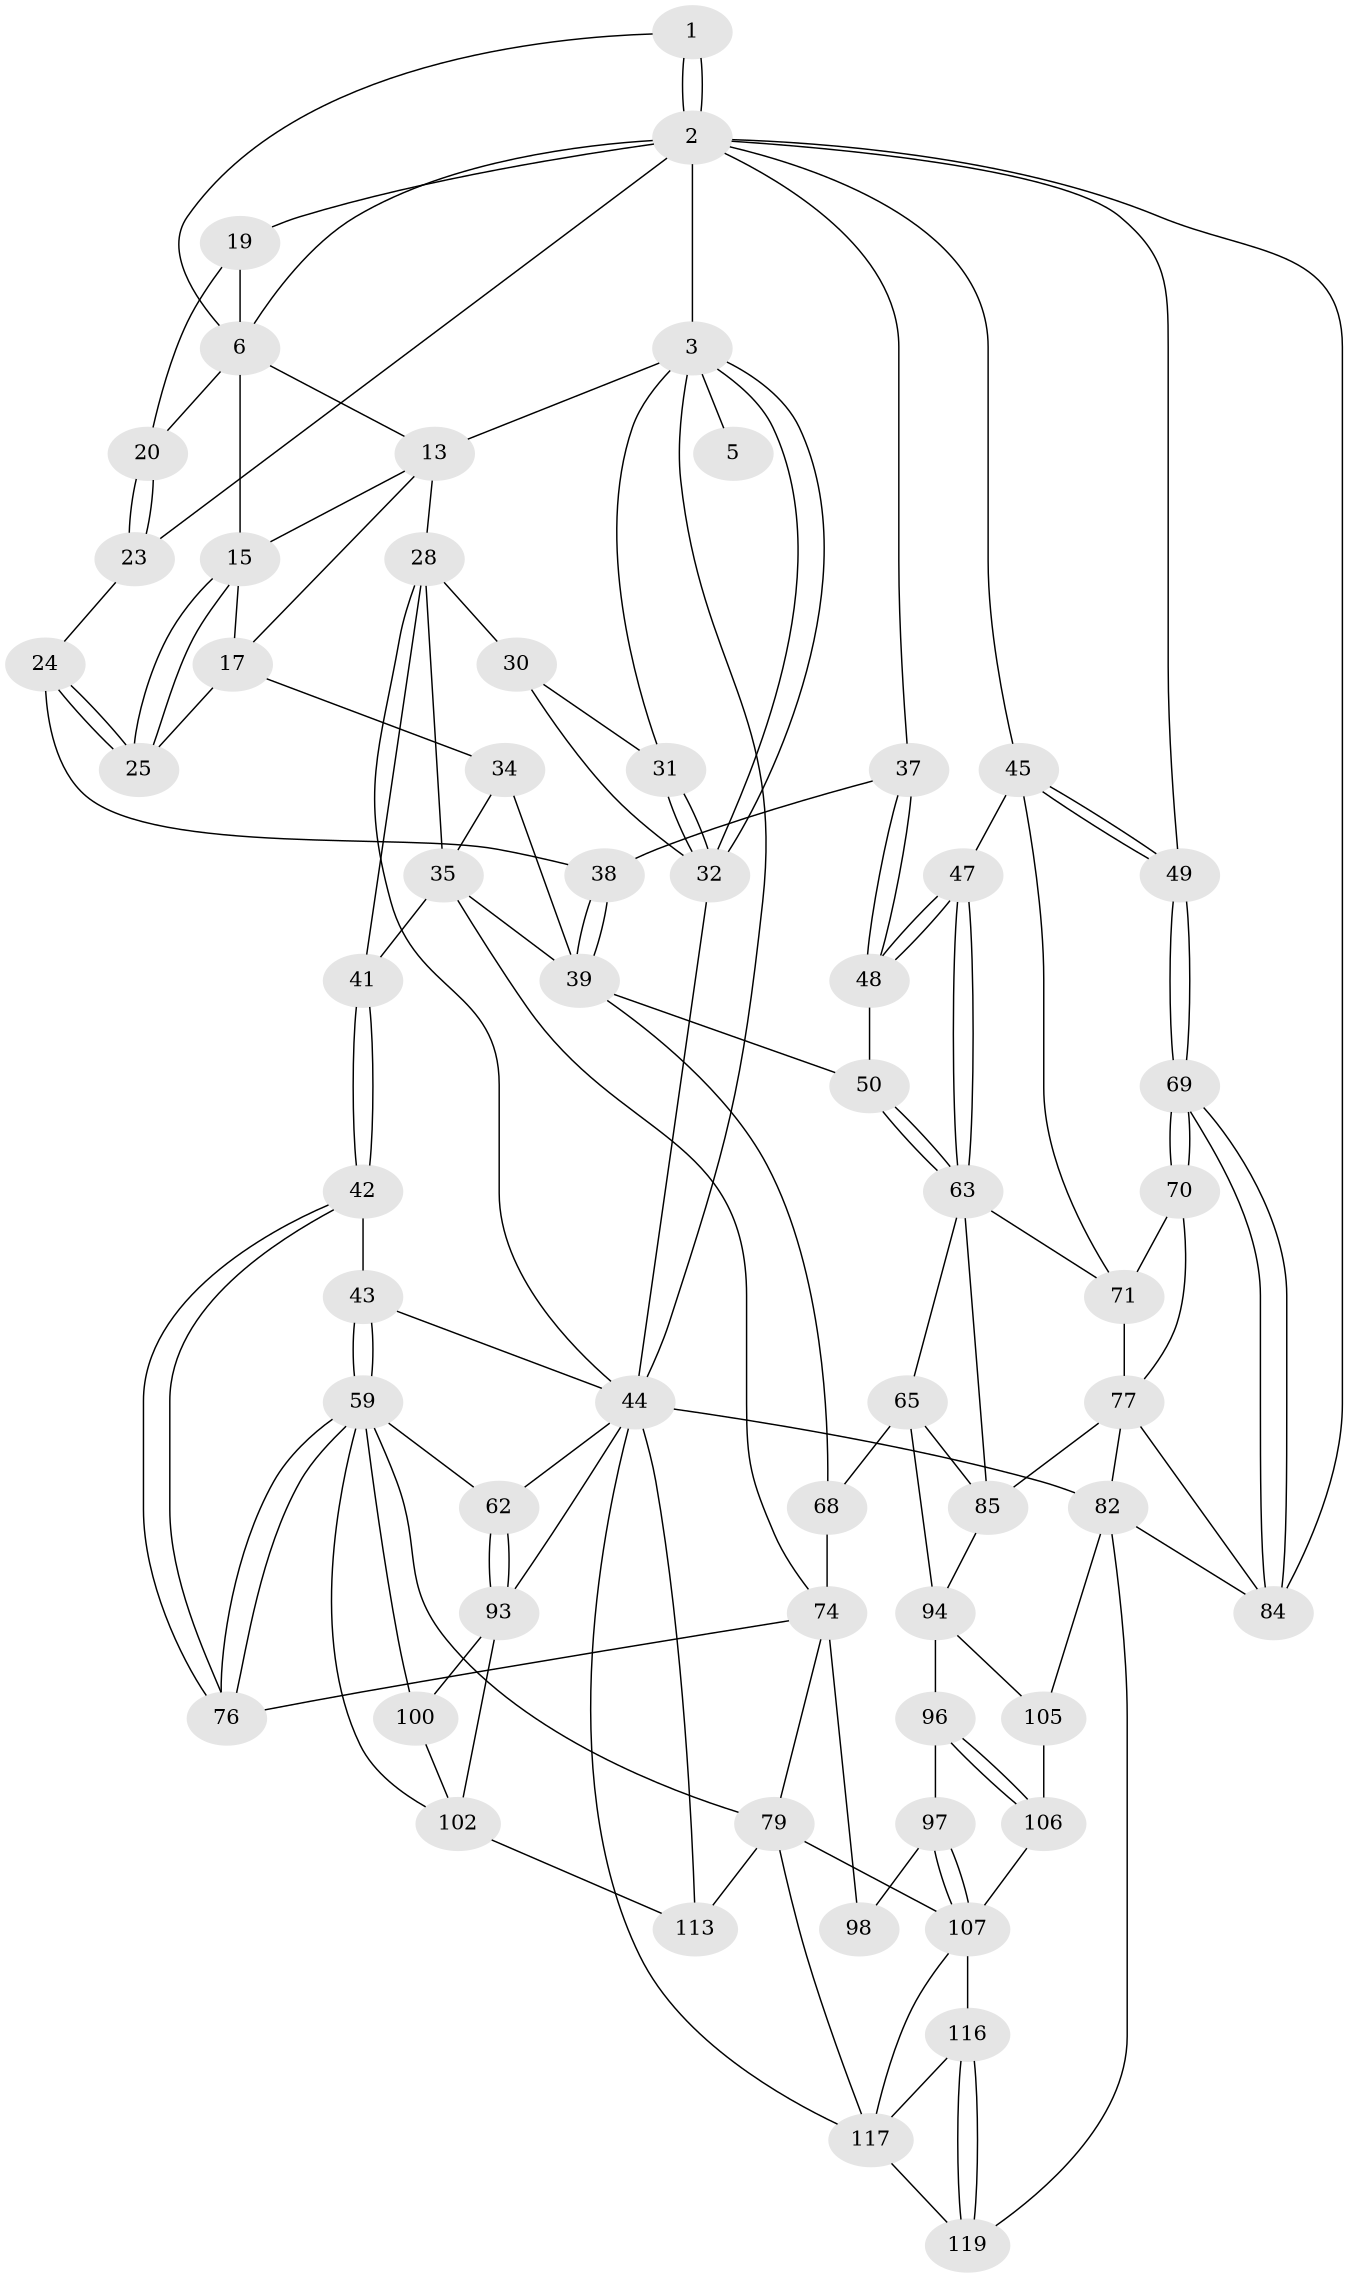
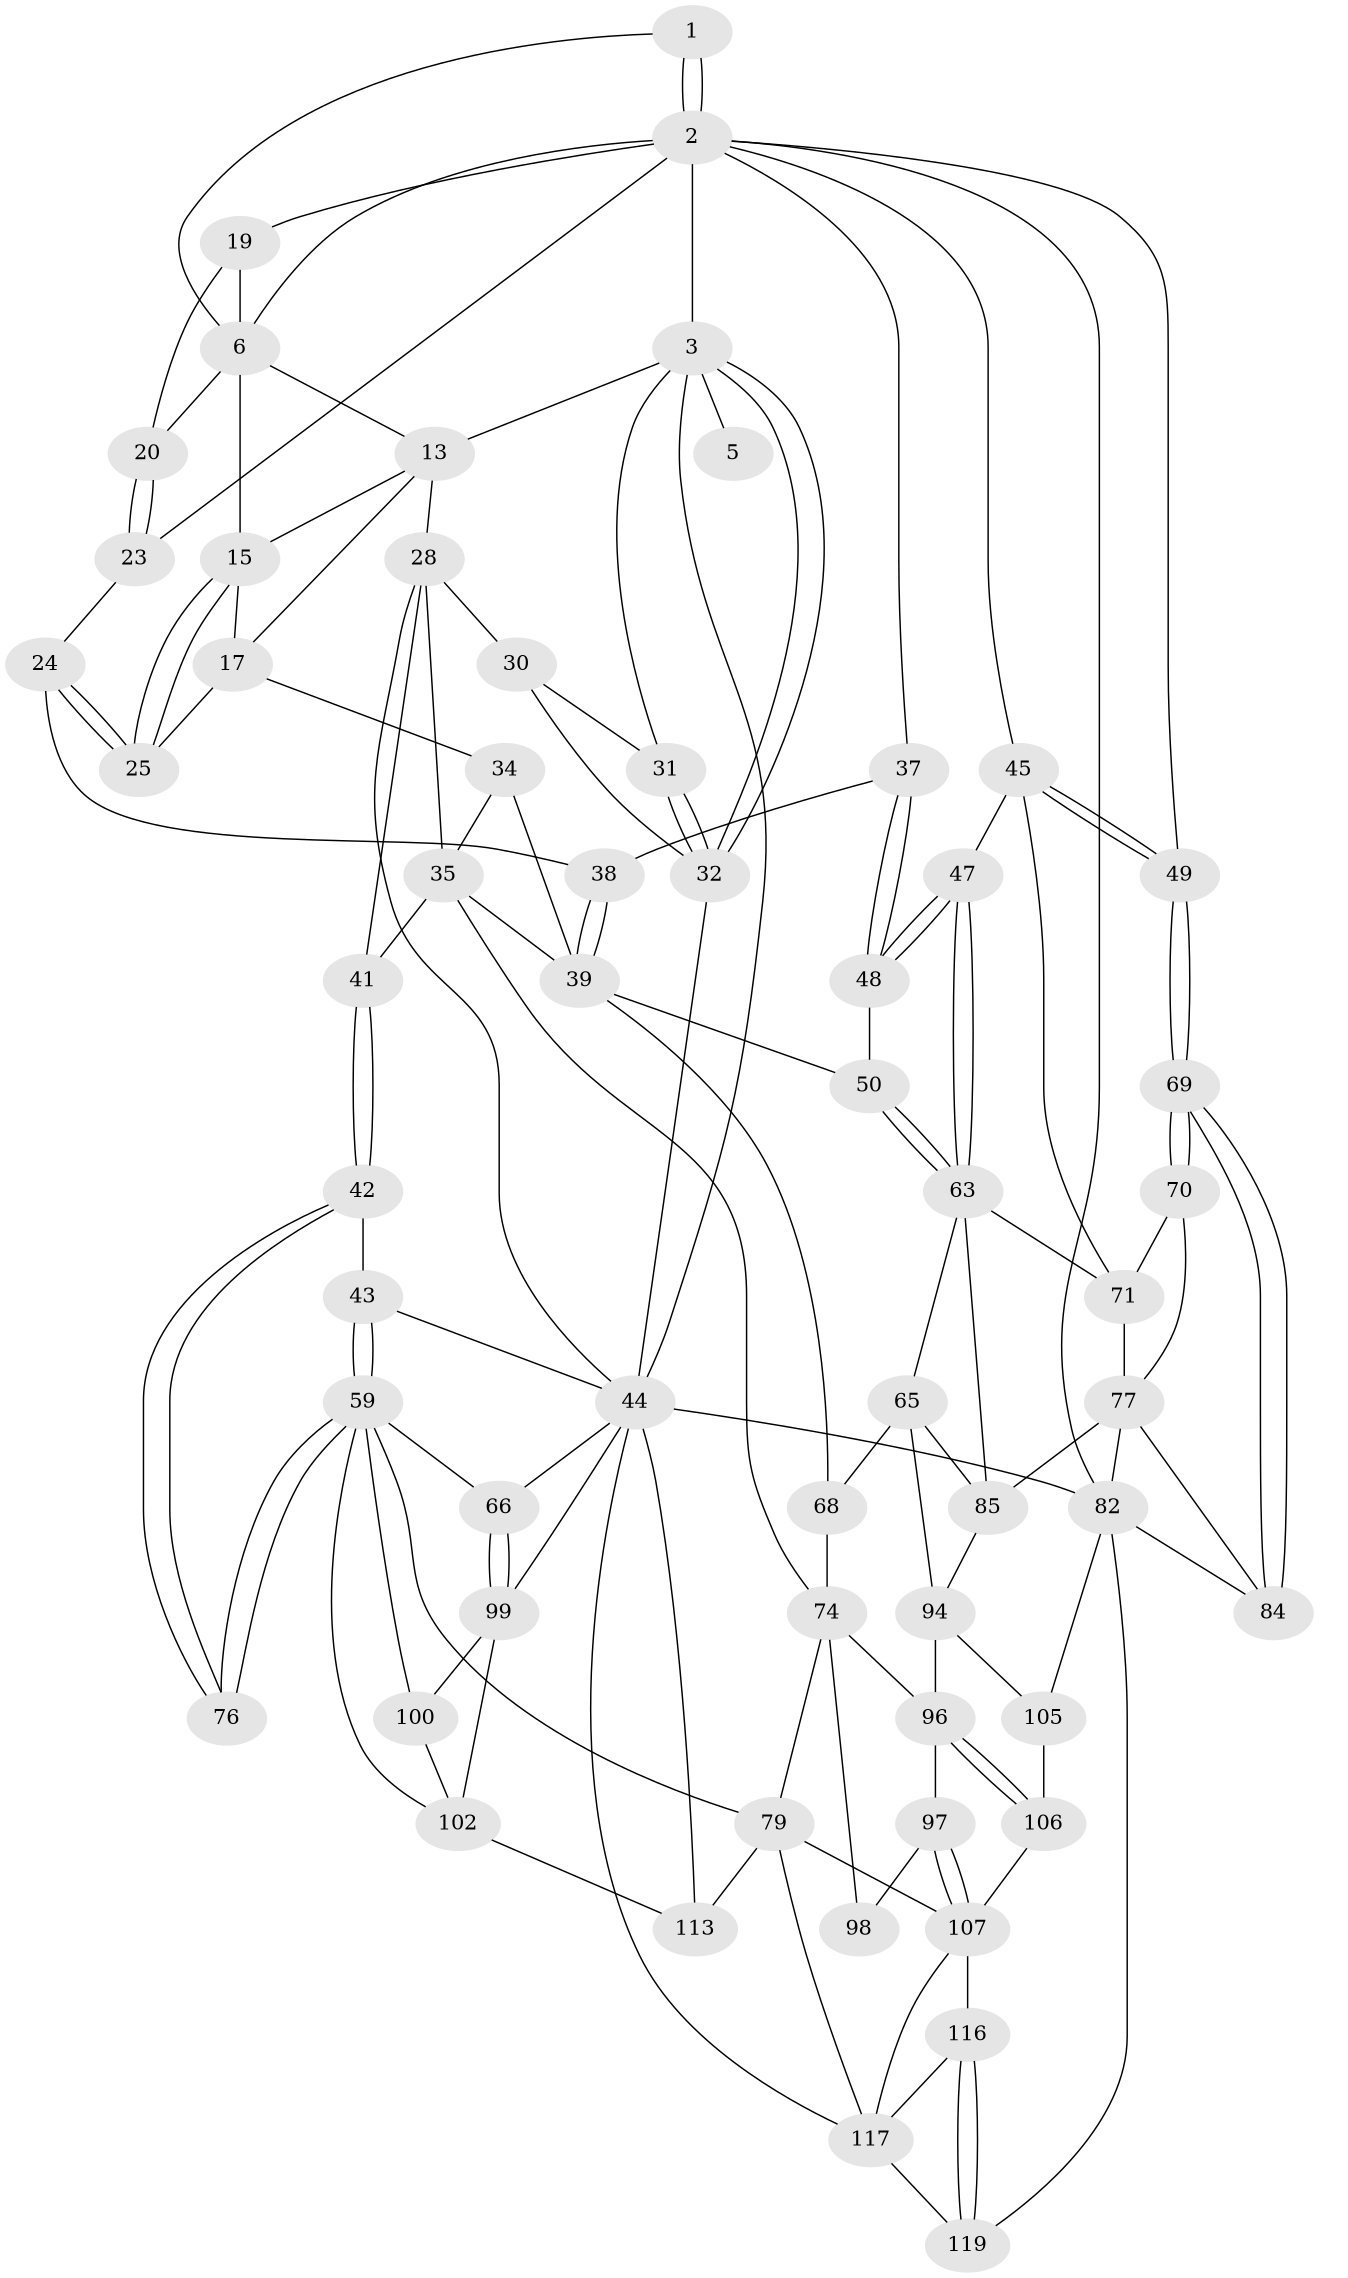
edge "2" -- "84": now "2" -- "82"
node "62": label "62" -> "66"
node "93": label "93" -> "99"
edge "74" -- "76": now "74" -- "96"
